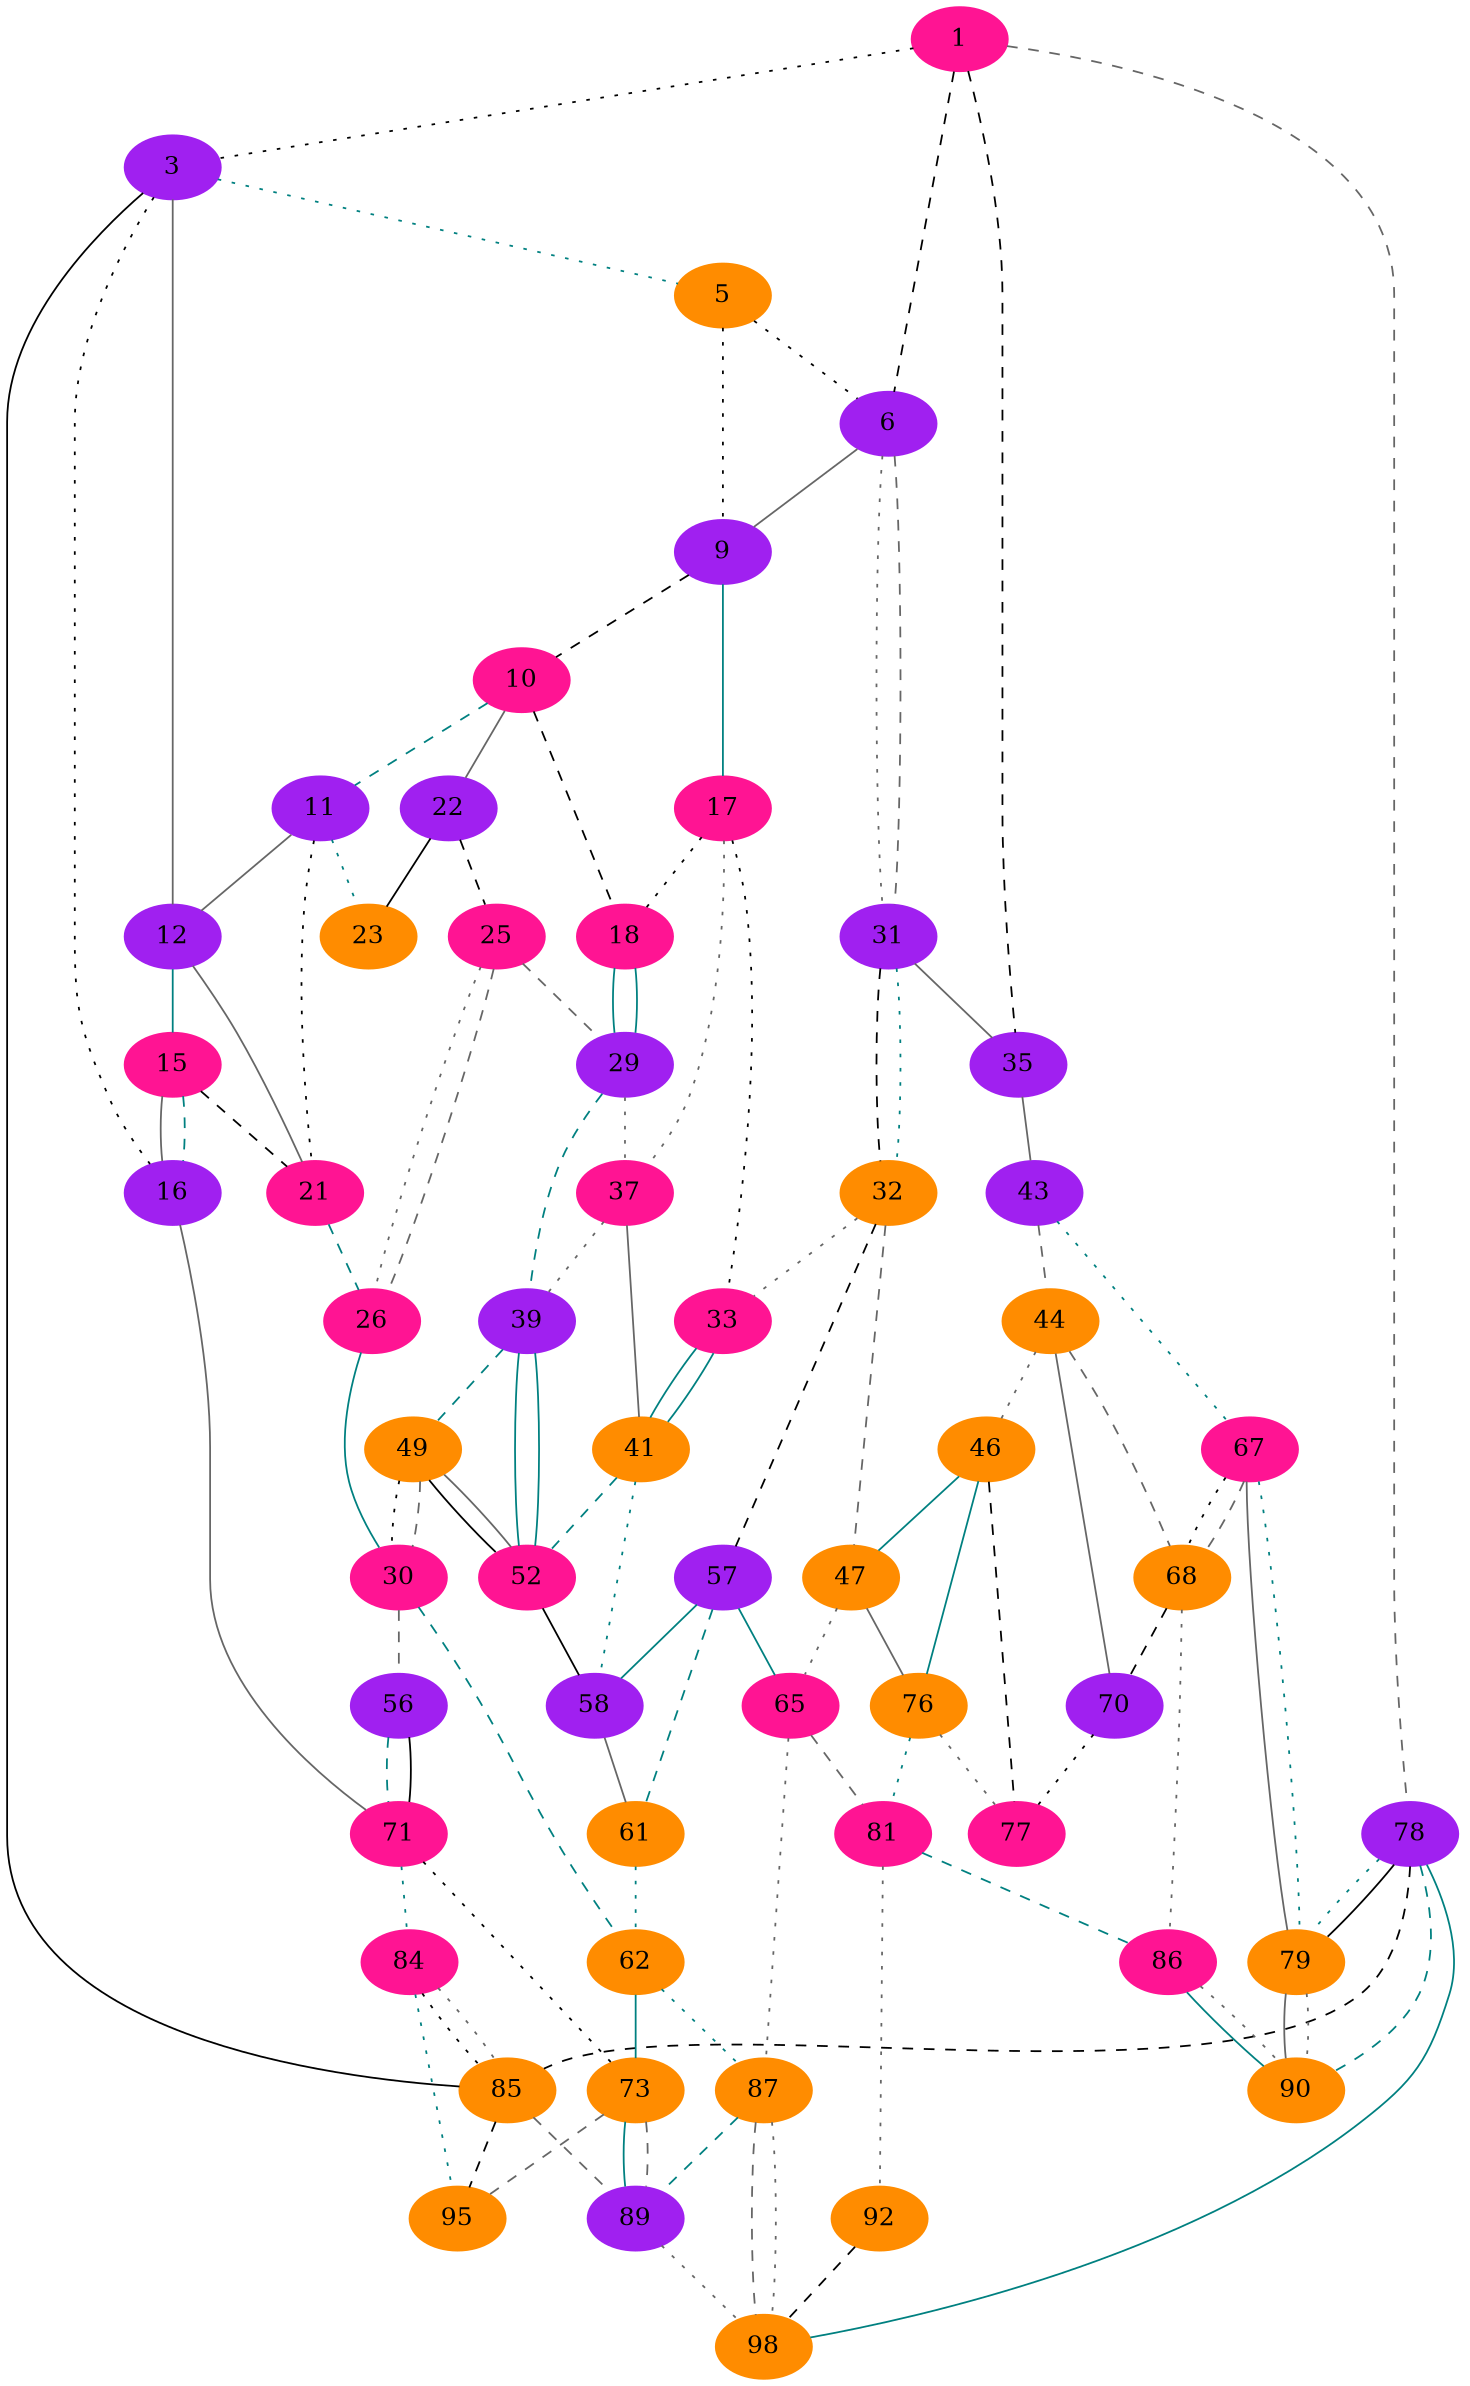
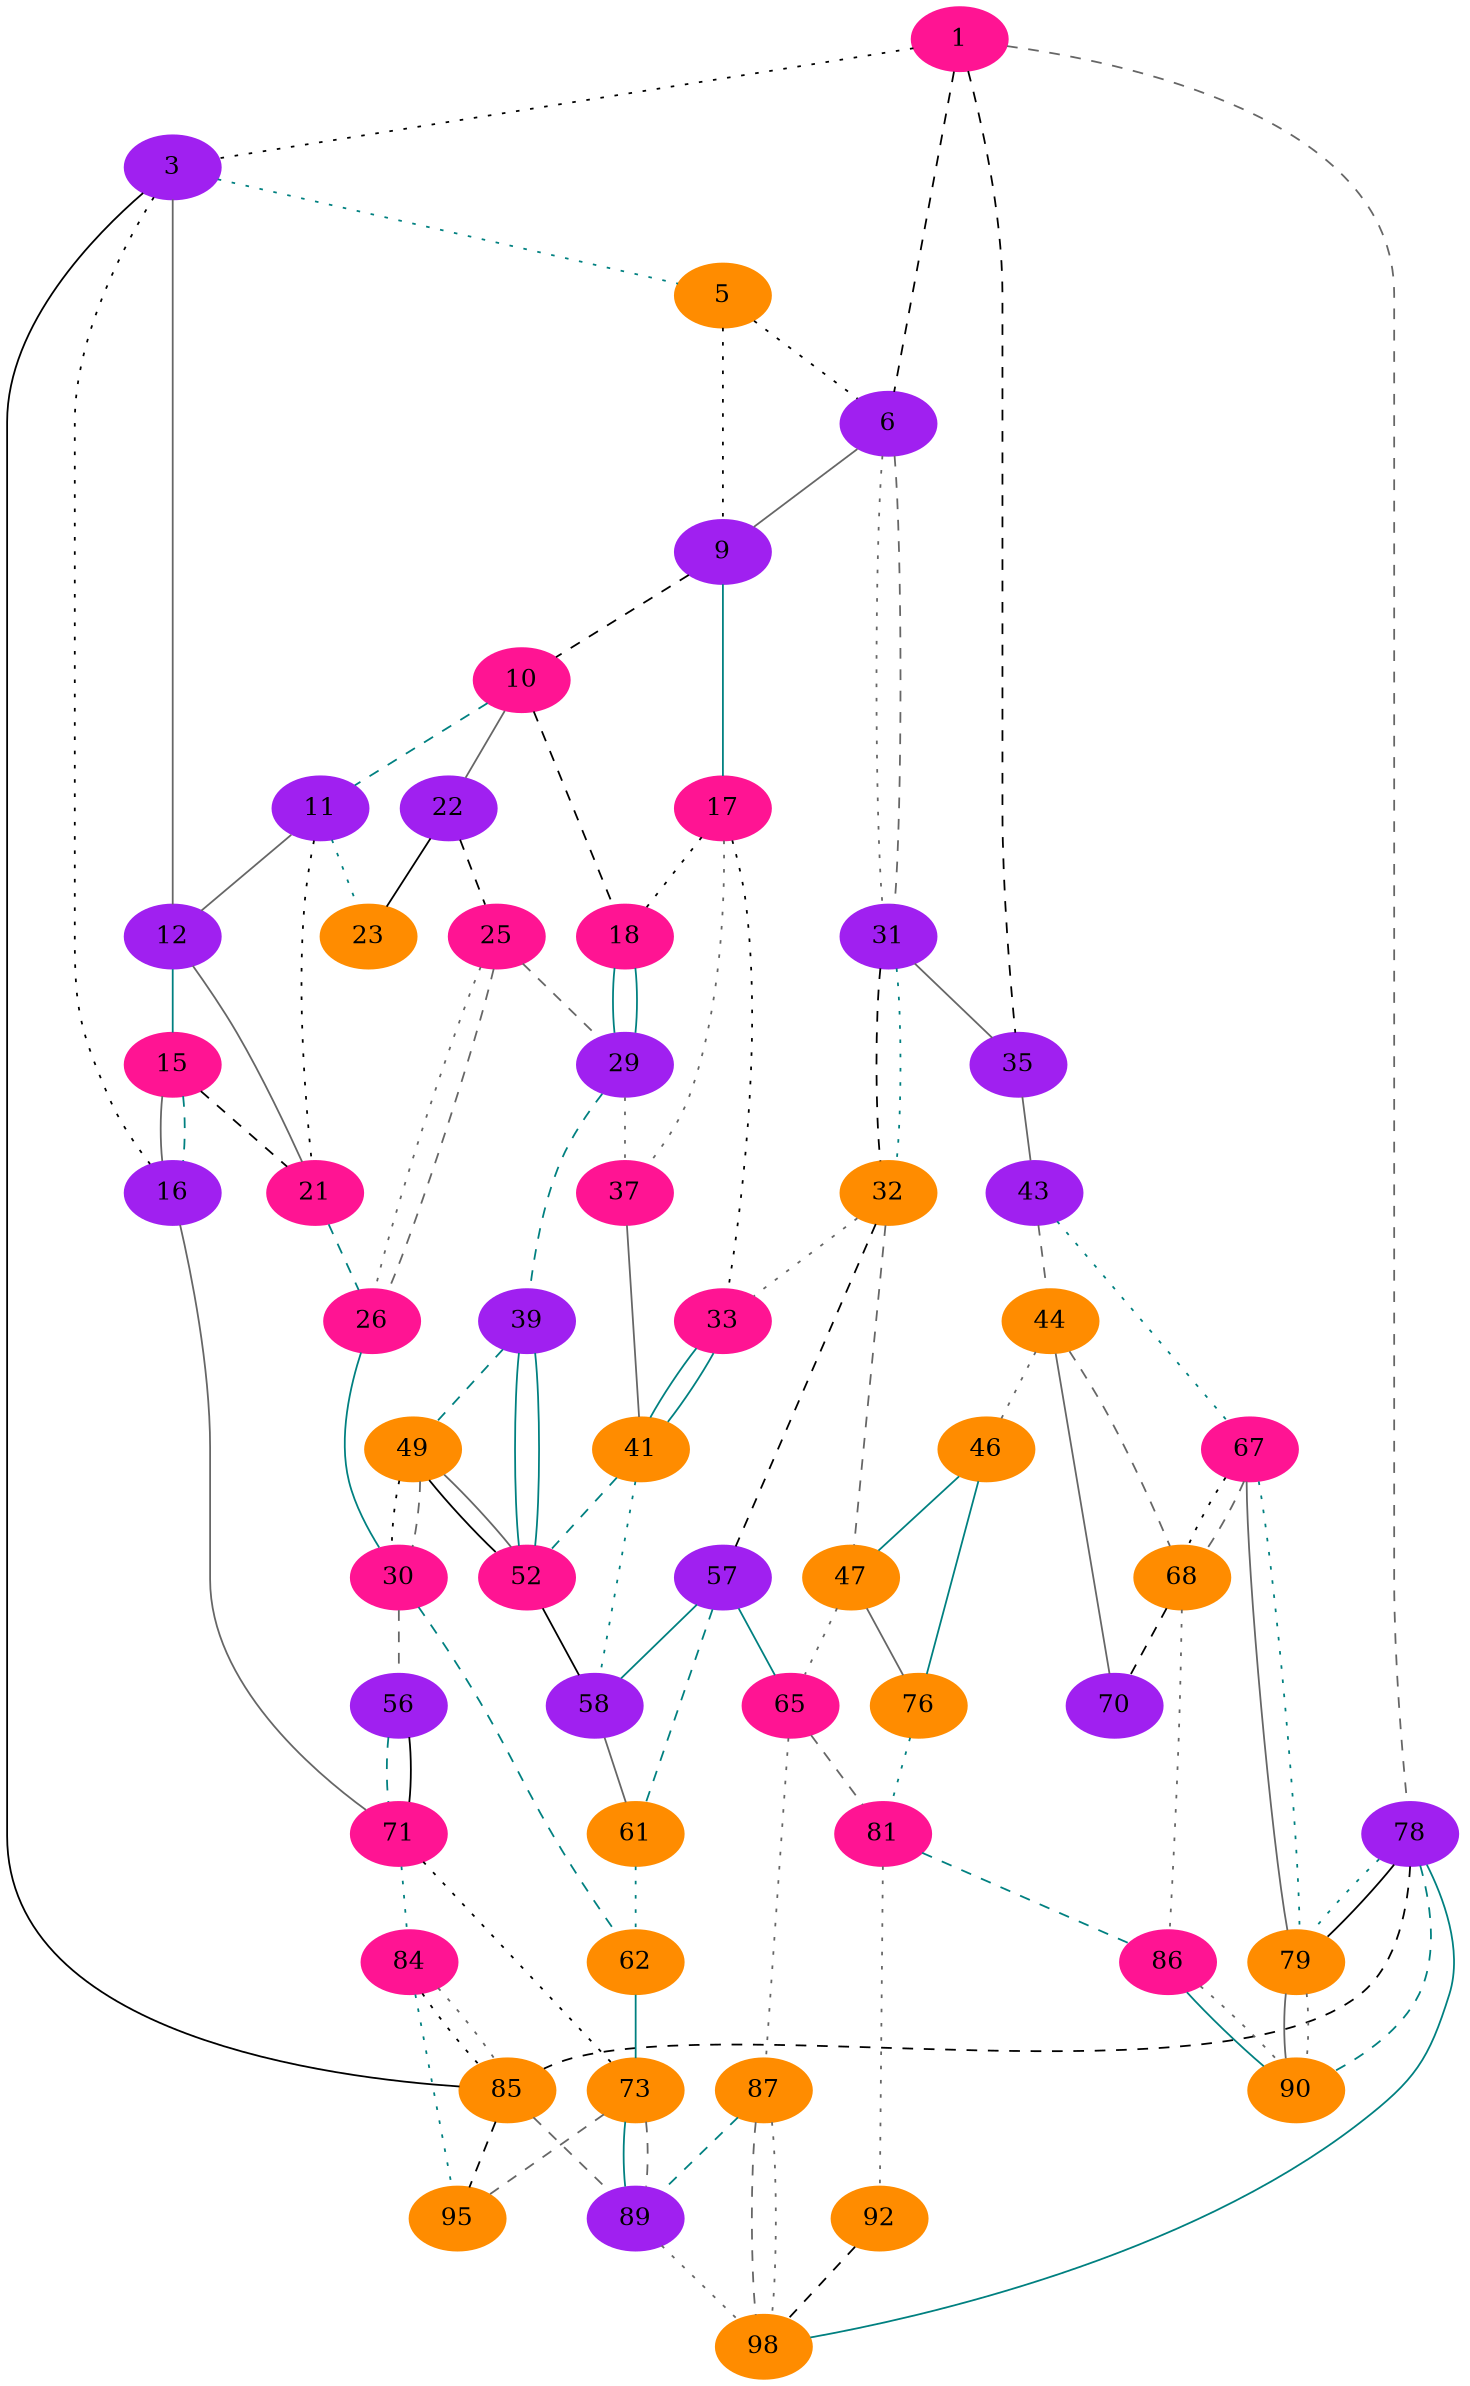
edge "37" -- "39": removed
node "77": removed
edge "62" -- "87": removed
